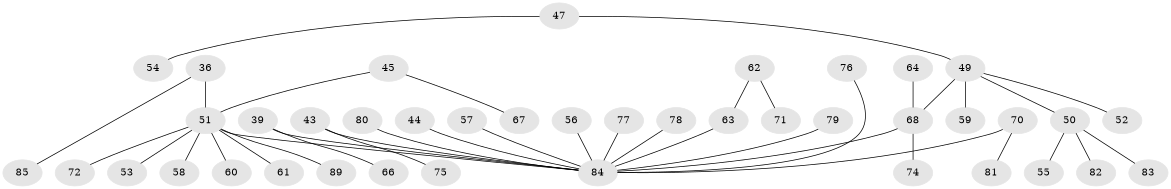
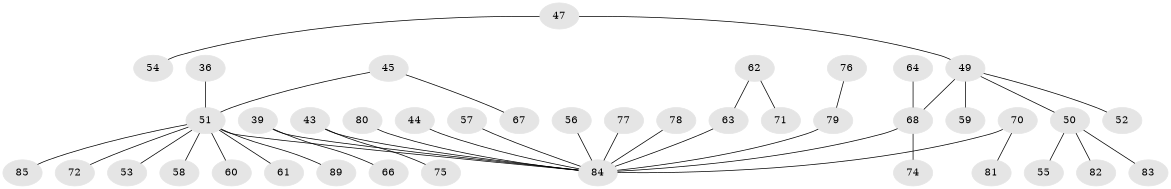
edge "36" -- "85": now "51" -- "85"
edge "76" -- "84": now "76" -- "79"
